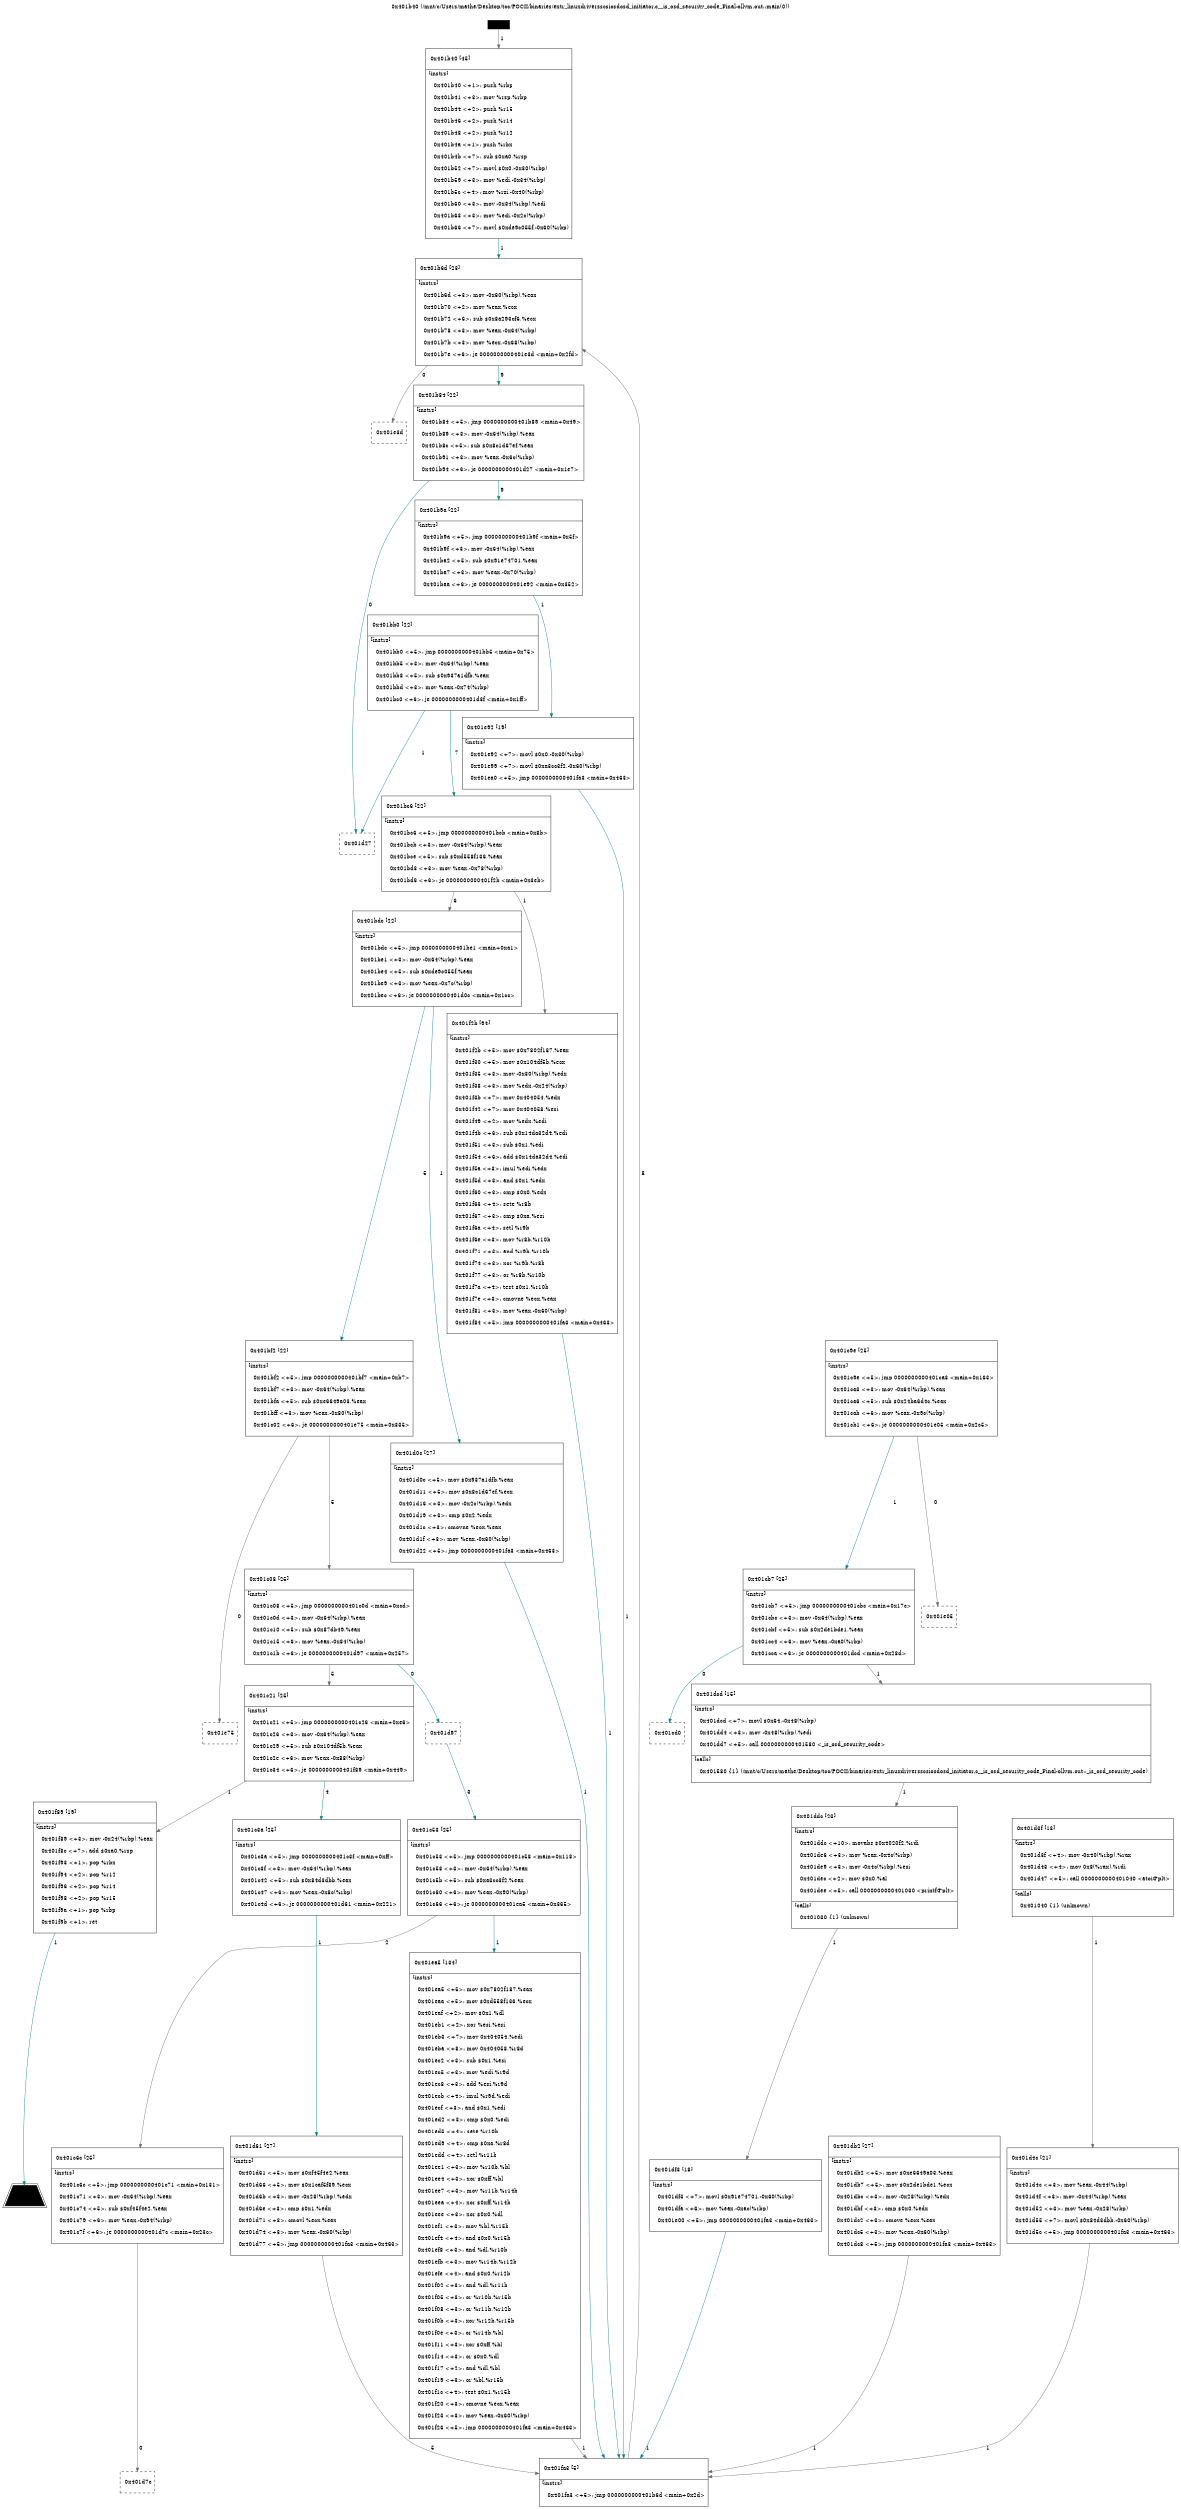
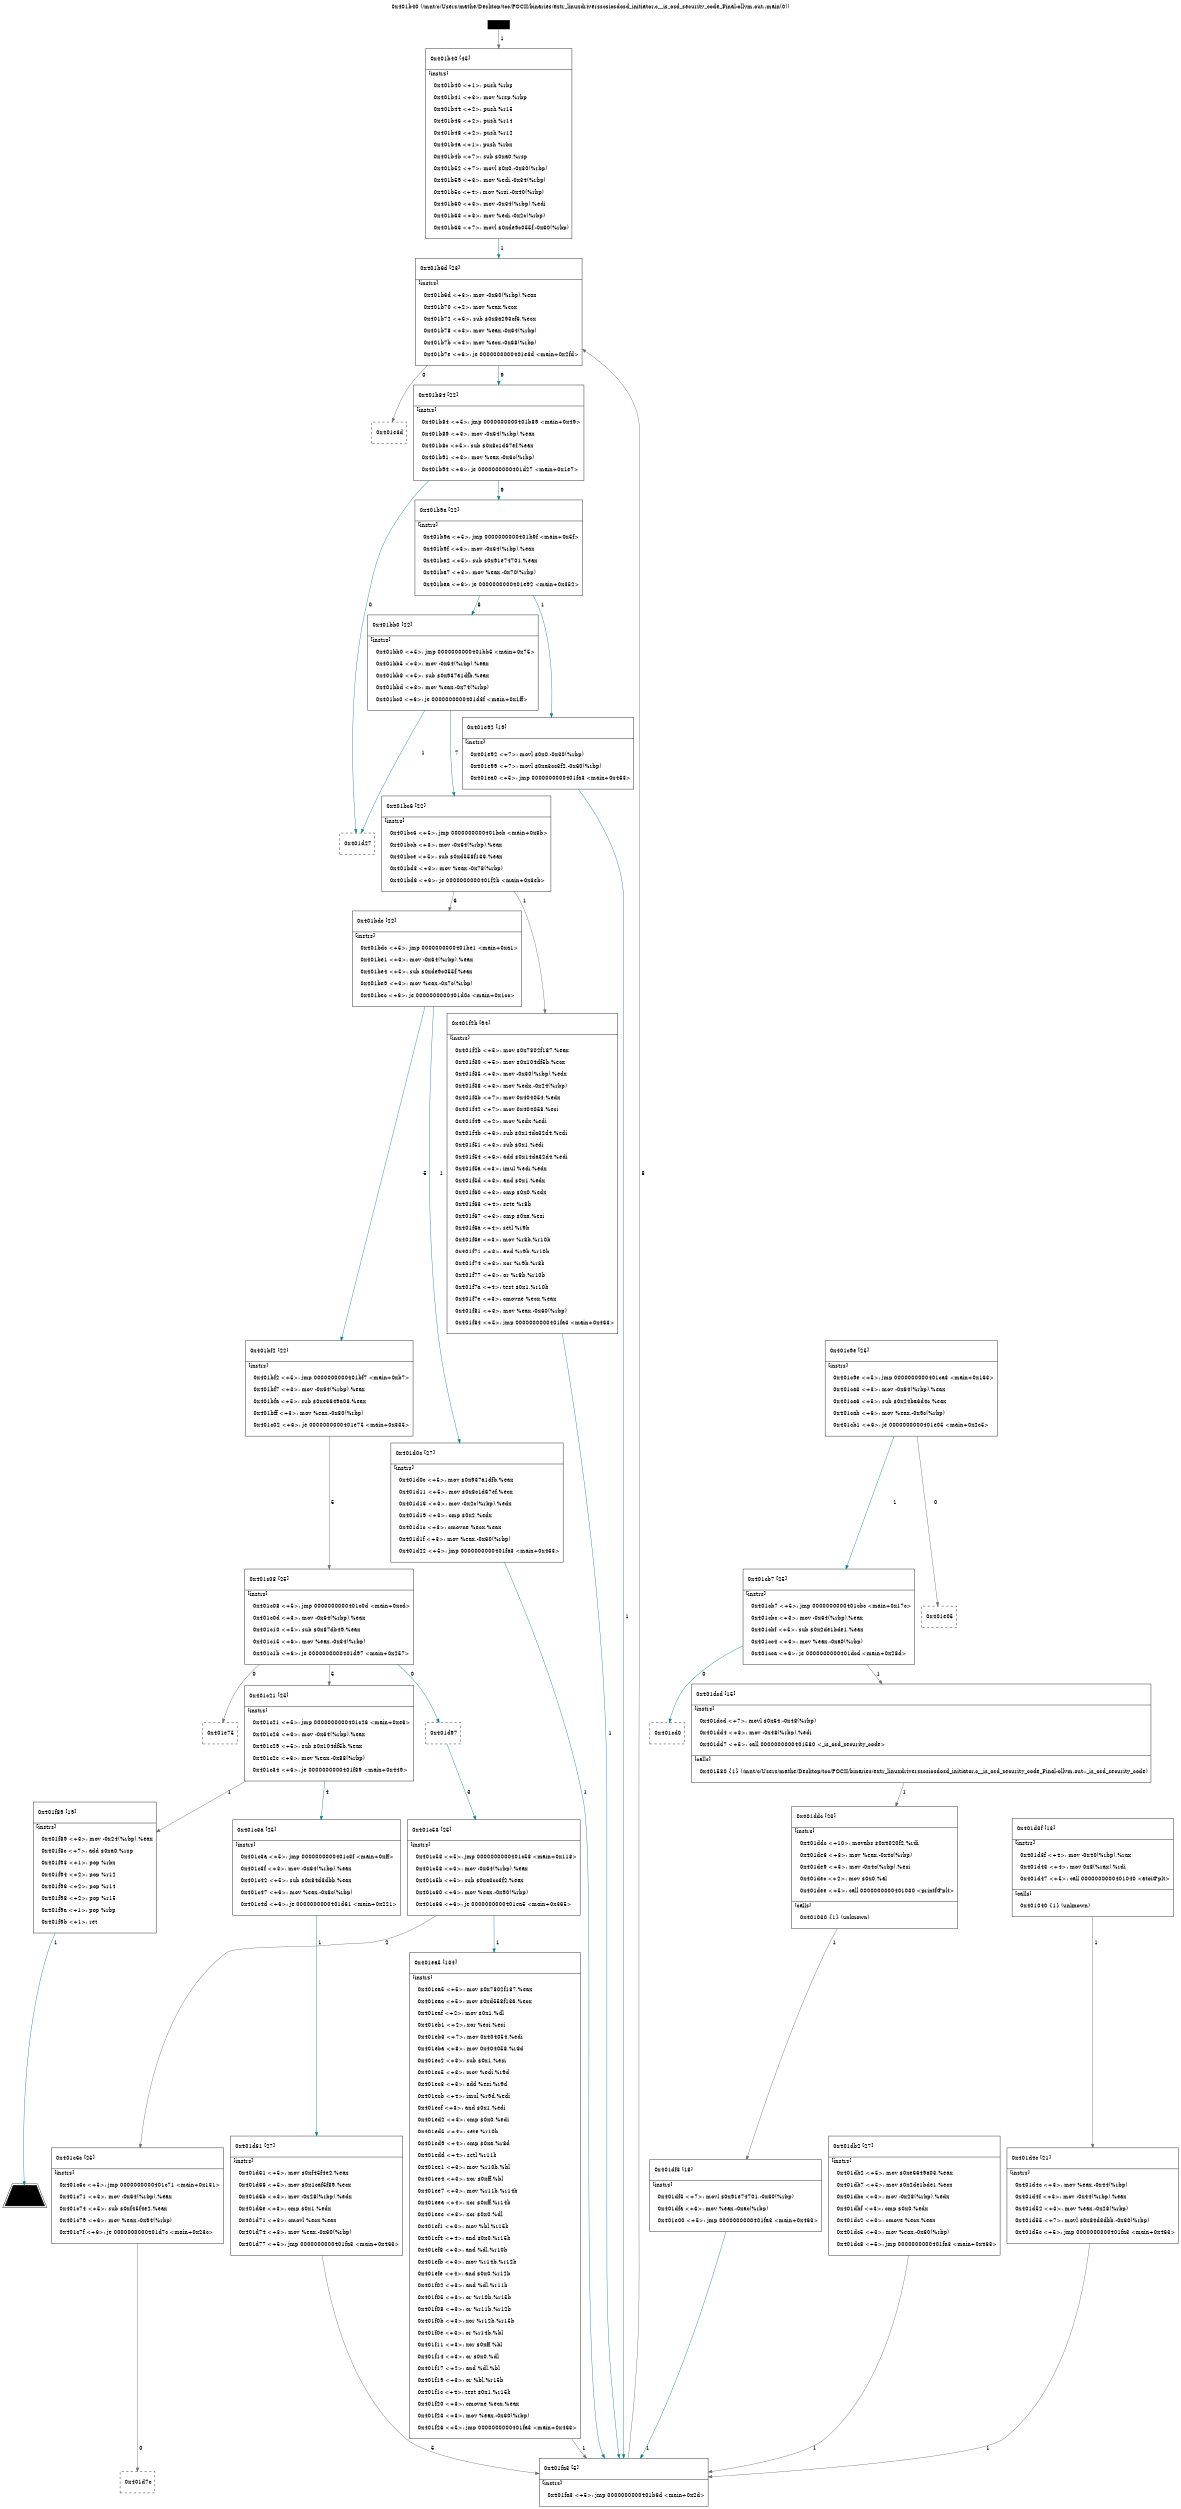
edge "0x401b9a [22]" -> "0x401bb0 [22]": added, label "8"
edge "0x401bf2 [22]" -> "0x401e75": now "0x401c08 [25]" -> "0x401e75"
